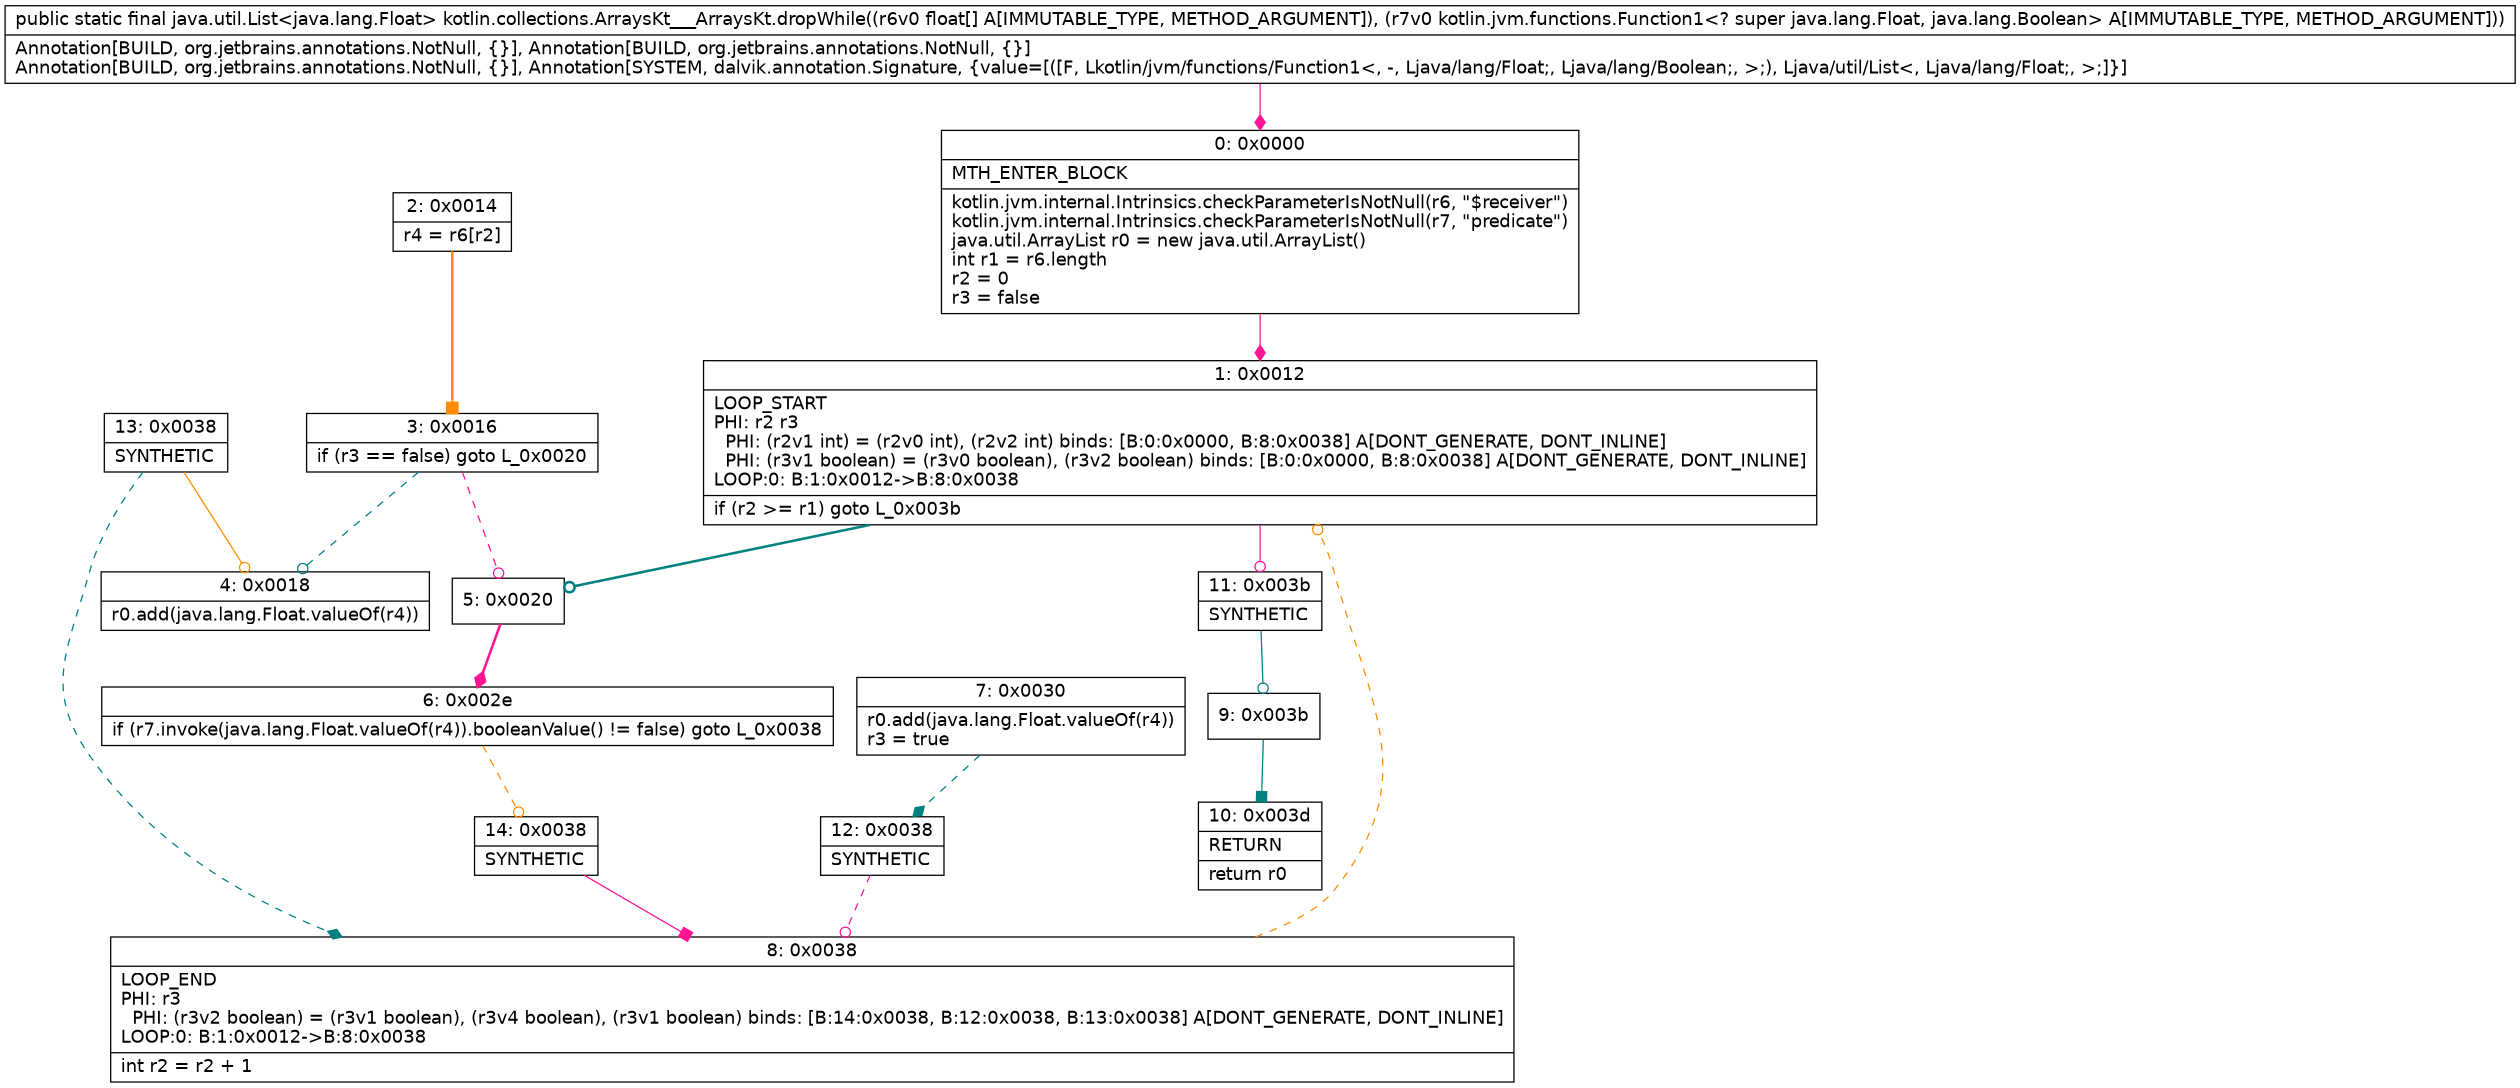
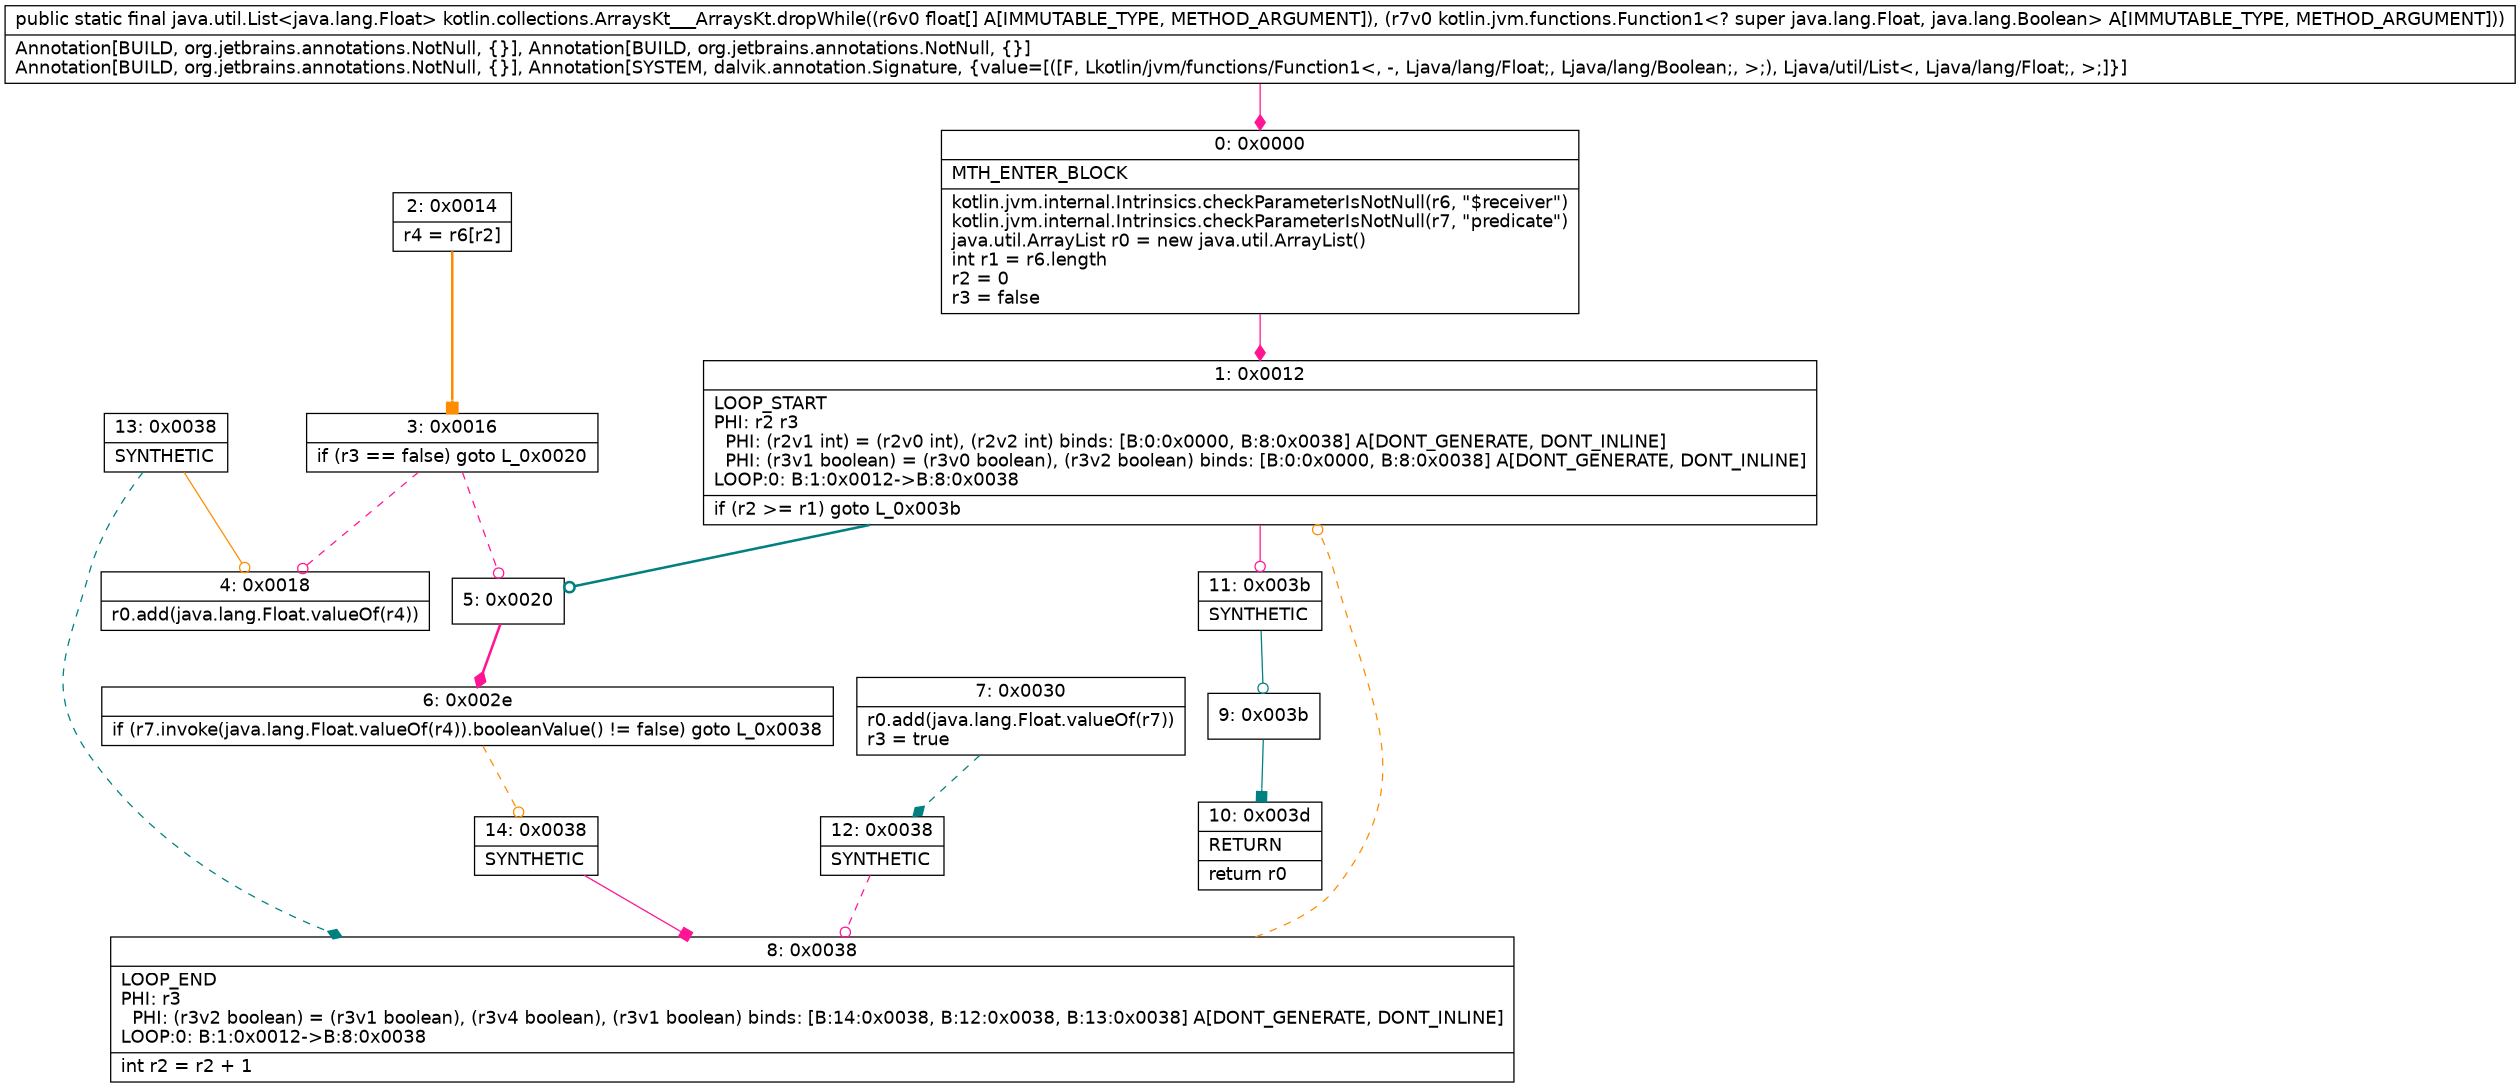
edge "3: 0x0016" -> "4: 0x0018": color teal -> deeppink
node "7: 0x0030": text "r0.add(java.lang.Float.valueOf(r4))" -> "r0.add(java.lang.Float.valueOf(r7))"
